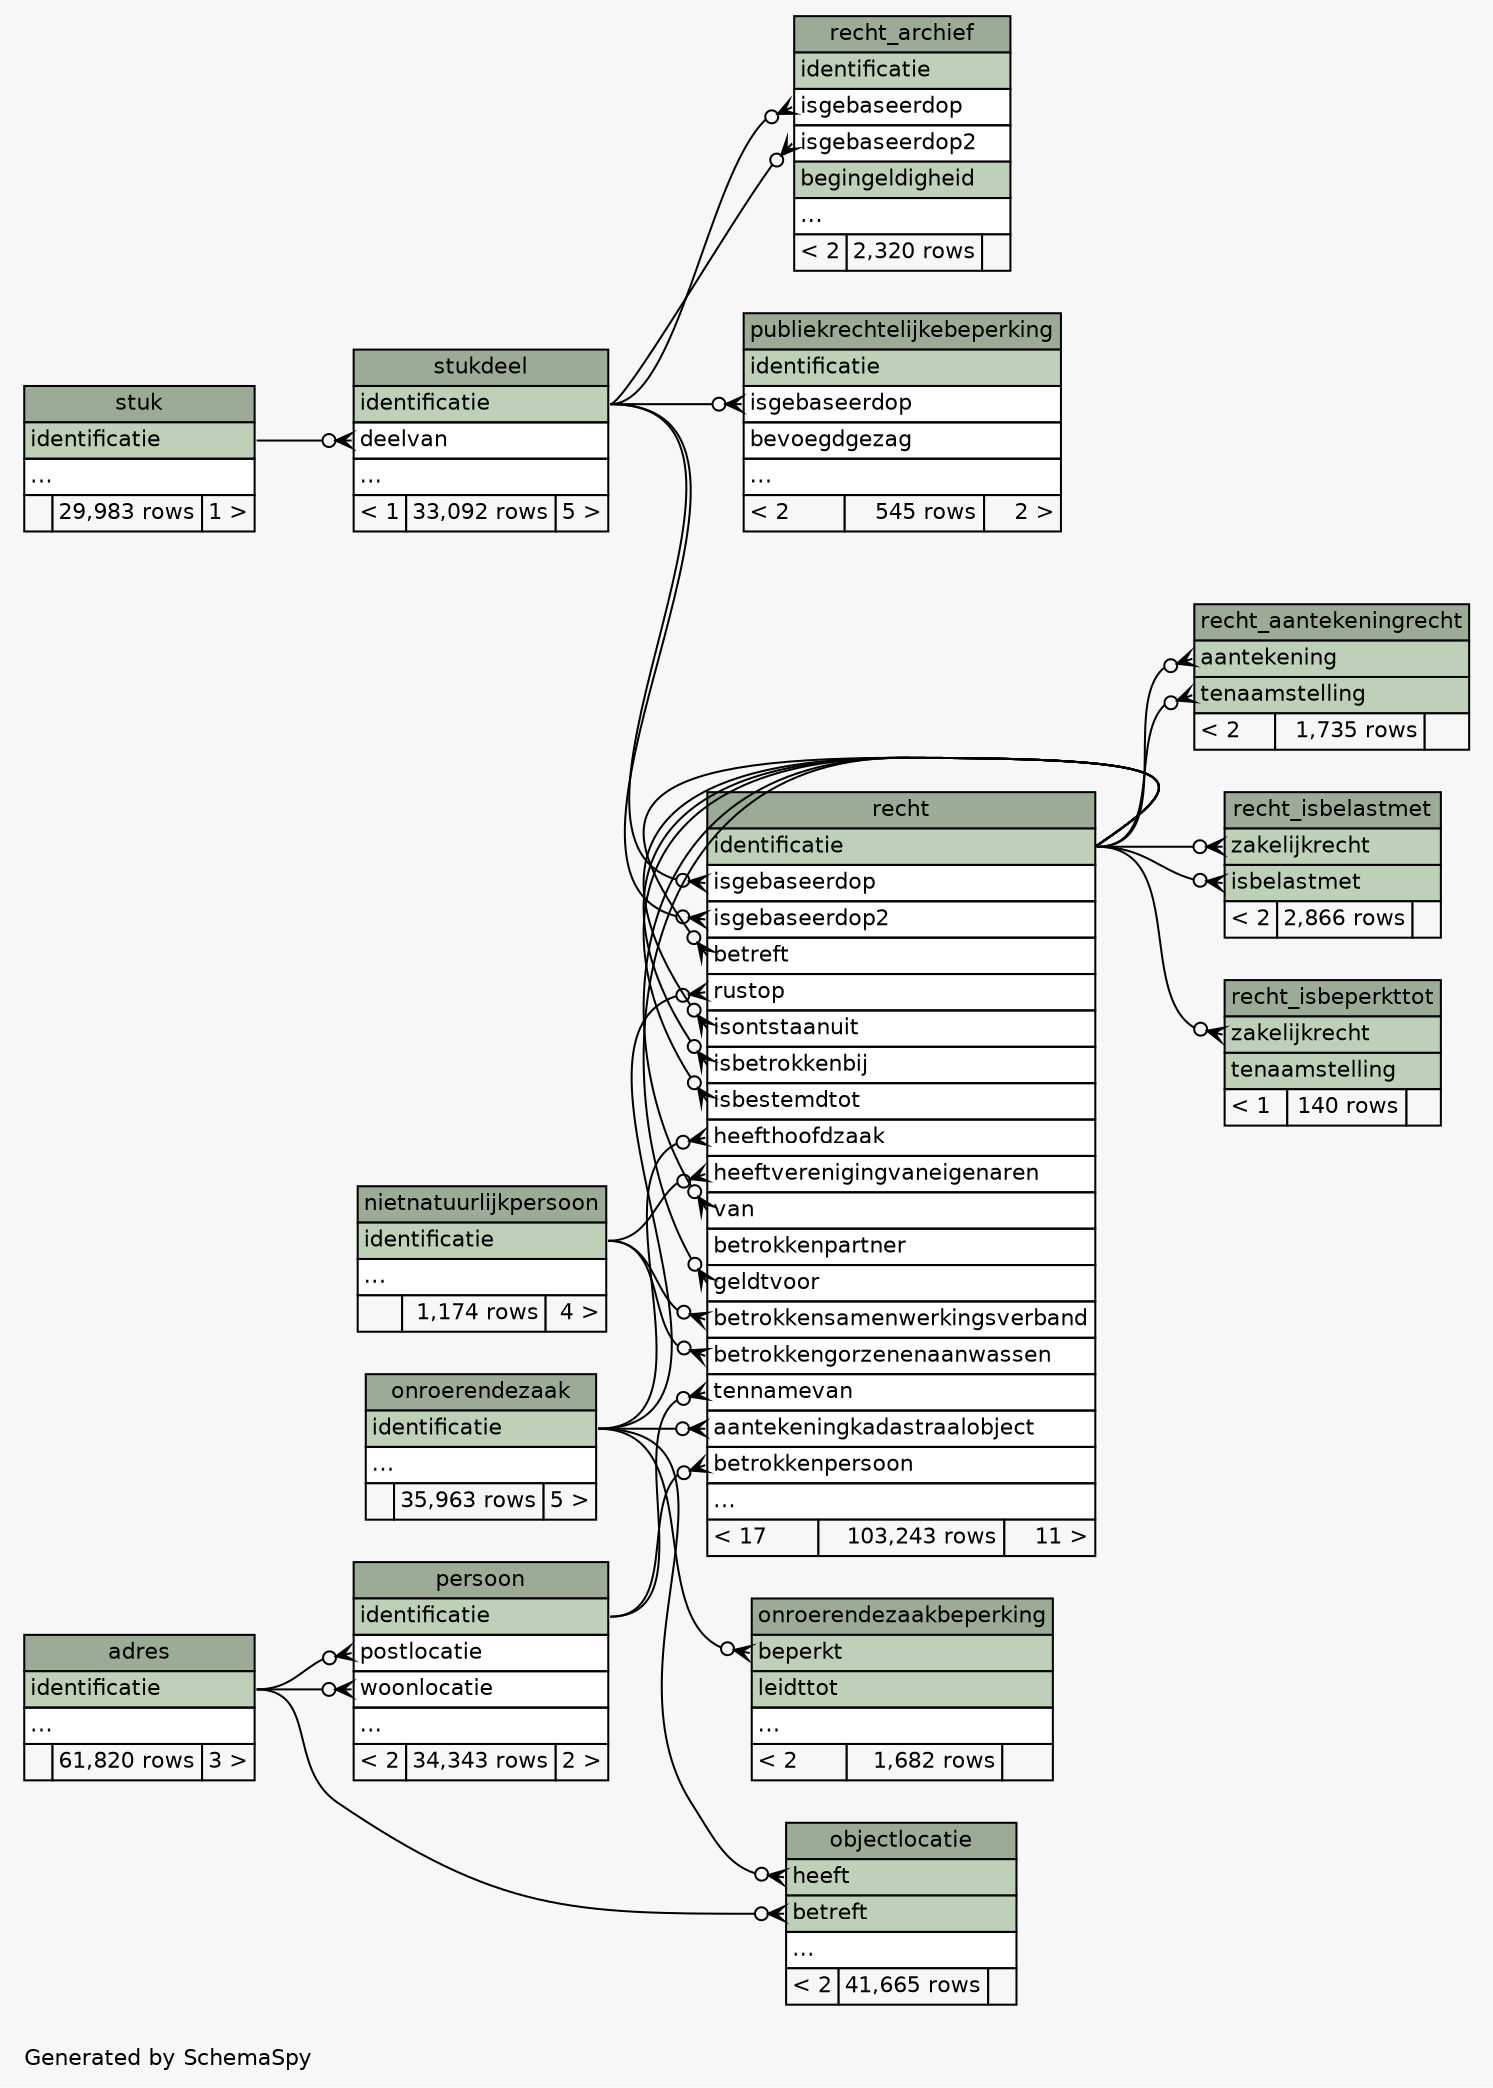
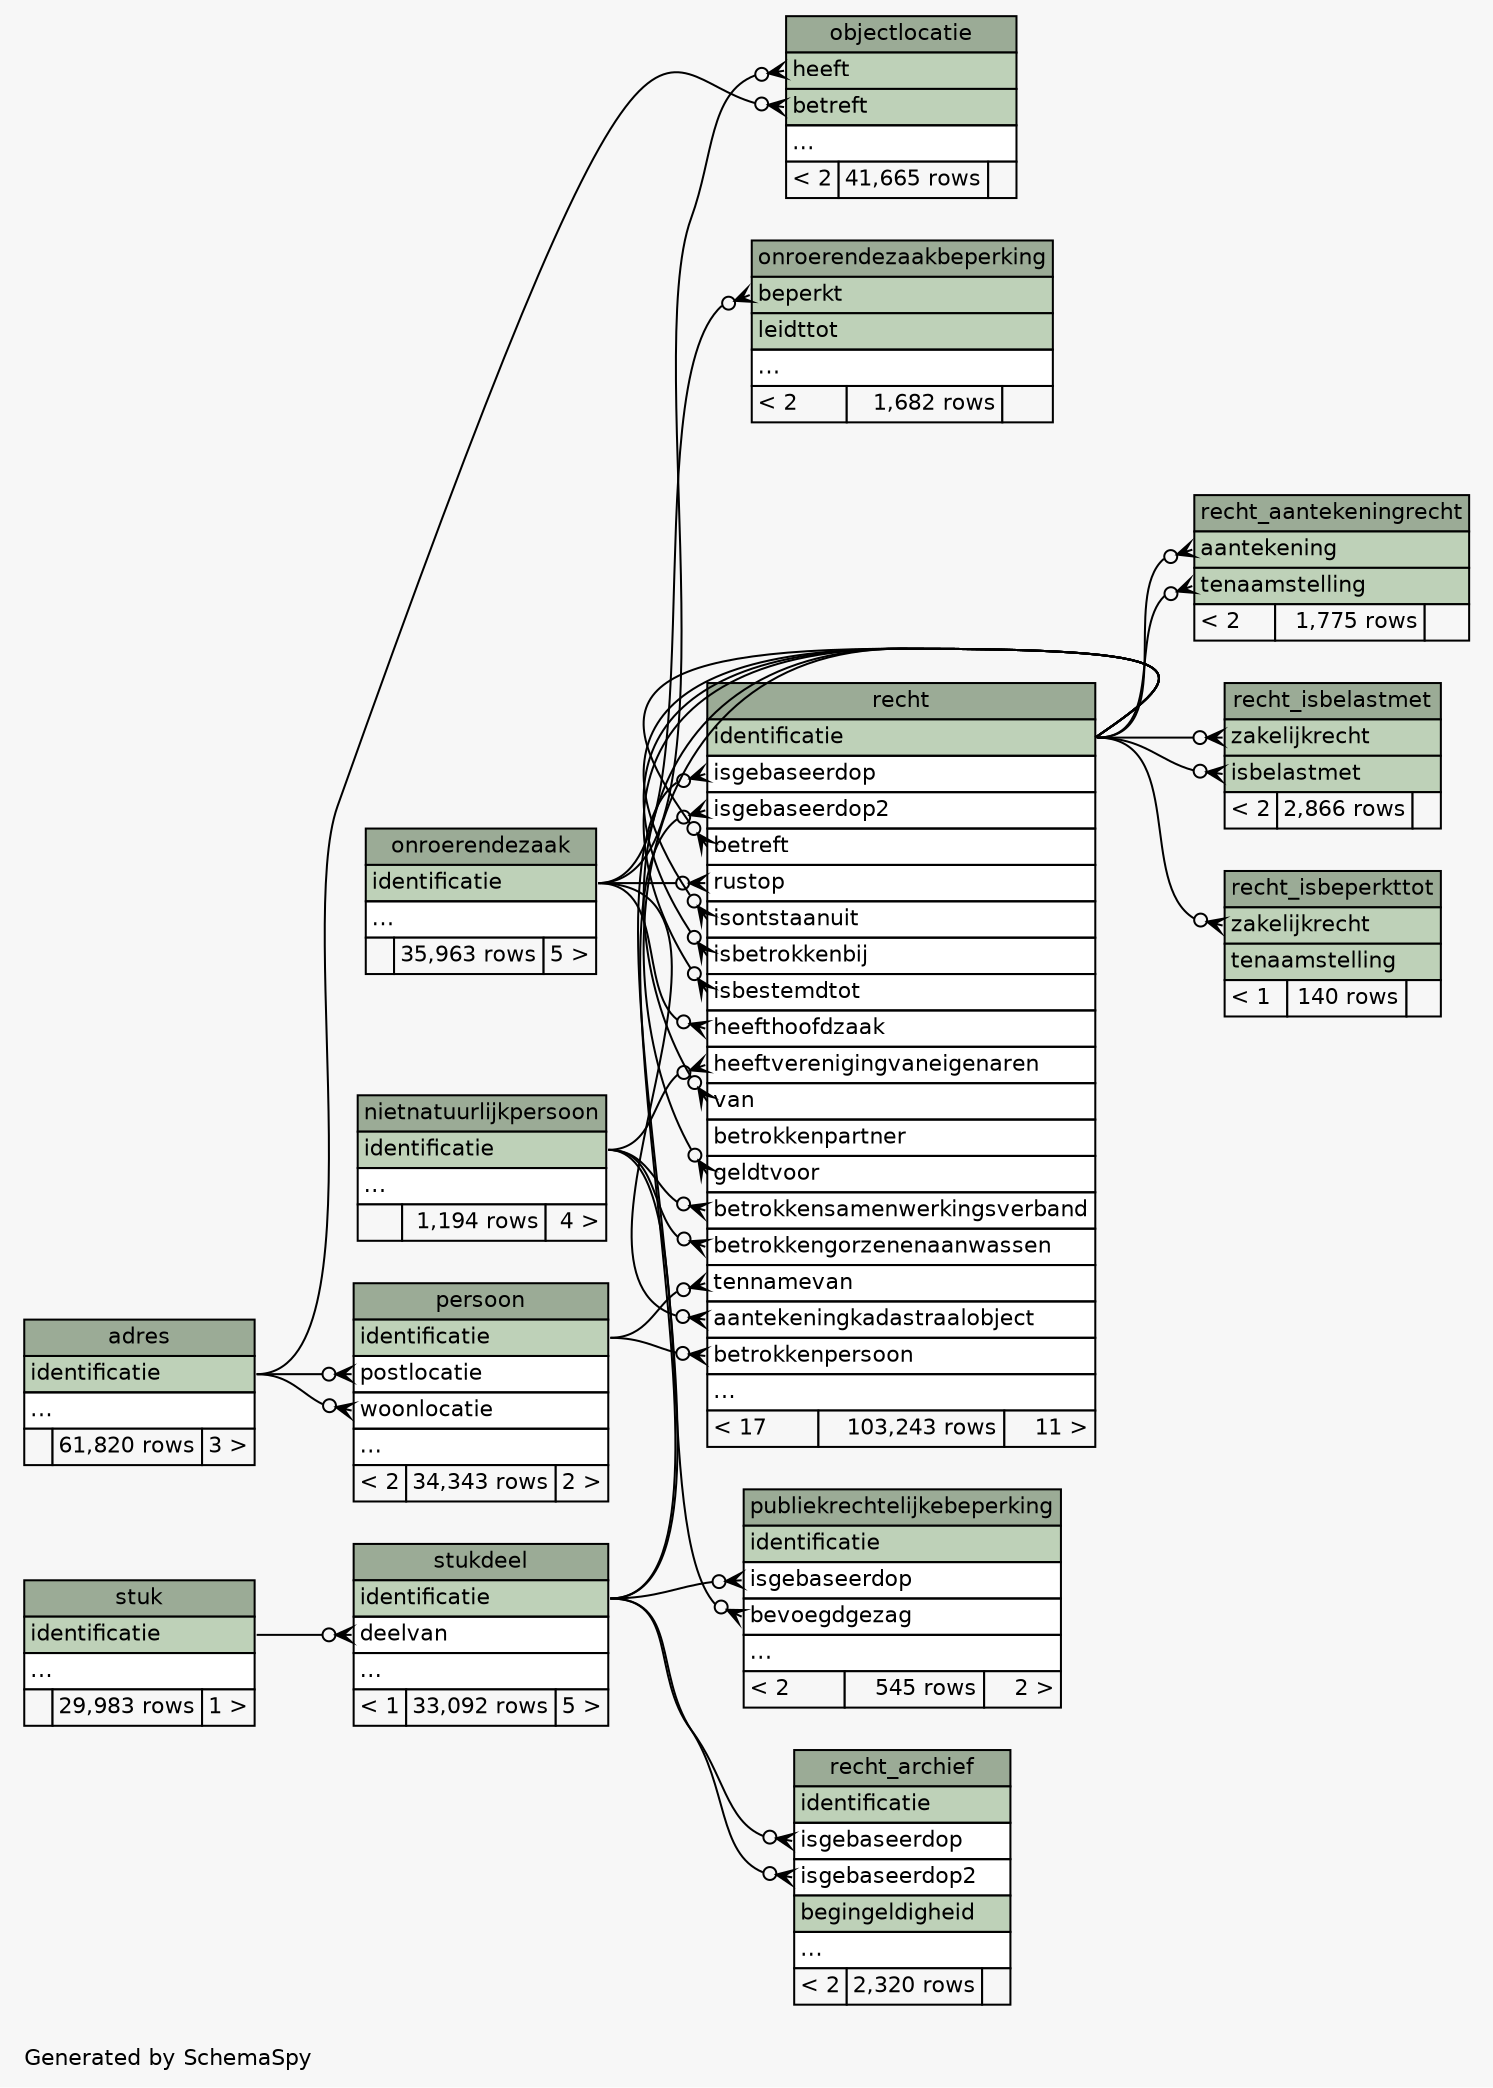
node "recht_aantekeningrecht": text "1,735 rows" -> "1,775 rows"
node "nietnatuurlijkpersoon": text "1,174 rows" -> "1,194 rows"
edge "nietnatuurlijkpersoon" -> "publiekrechtelijkebeperking": added
